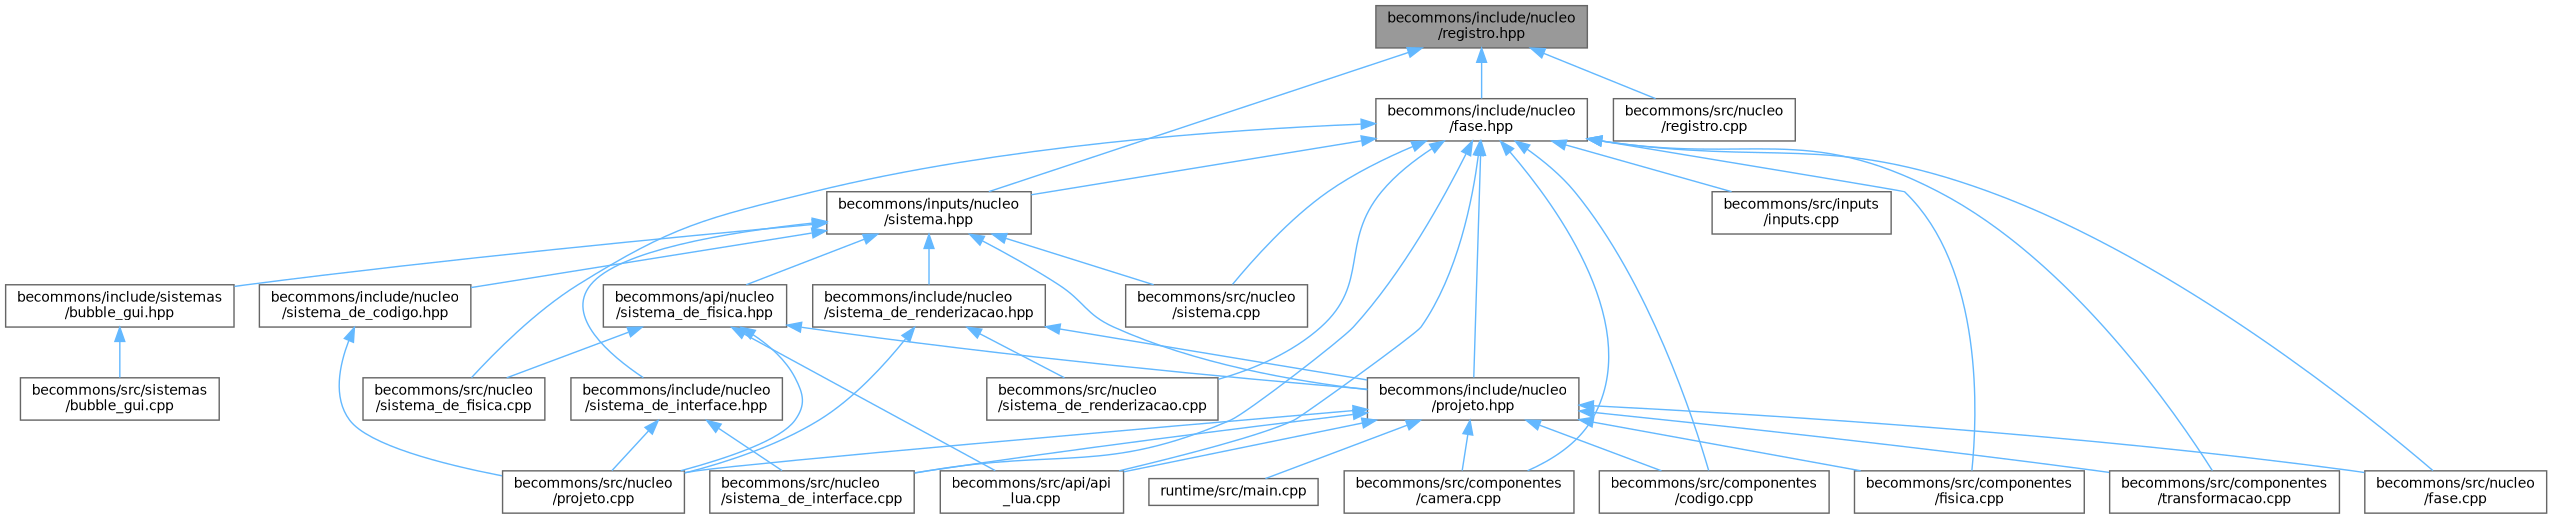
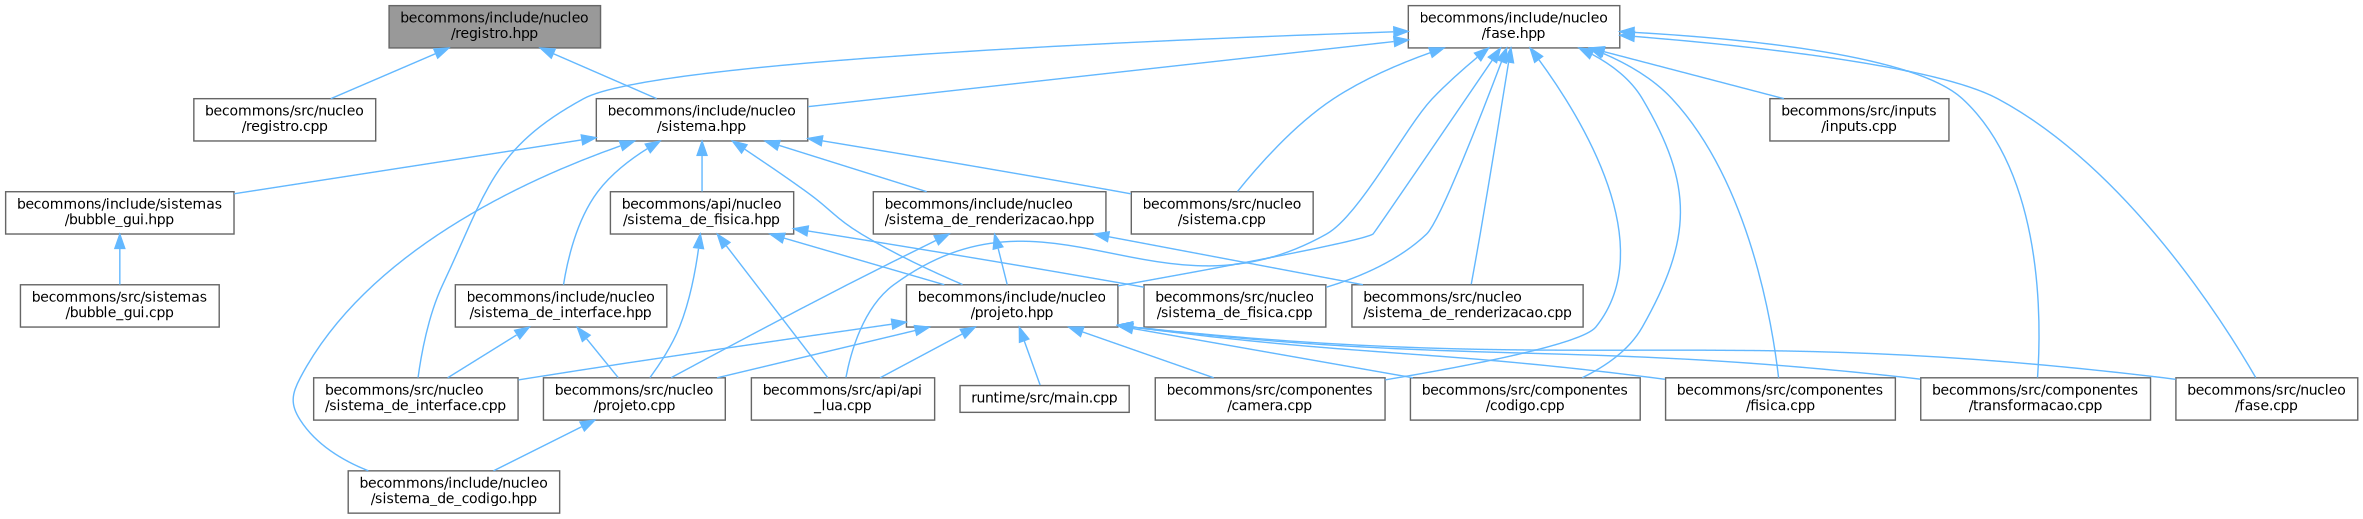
edge "becommons/include/nucleo /fase.hpp" -> "becommons/include/nucleo /registro.hpp": removed
node "becommons/inputs/nucleo /sistema.hpp": label "becommons/inputs/nucleo /sistema.hpp" -> "becommons/include/nucleo /sistema.hpp"
edge "becommons/src/nucleo /projeto.cpp" -> "becommons/include/nucleo /sistema_de_codigo.hpp": reversed
